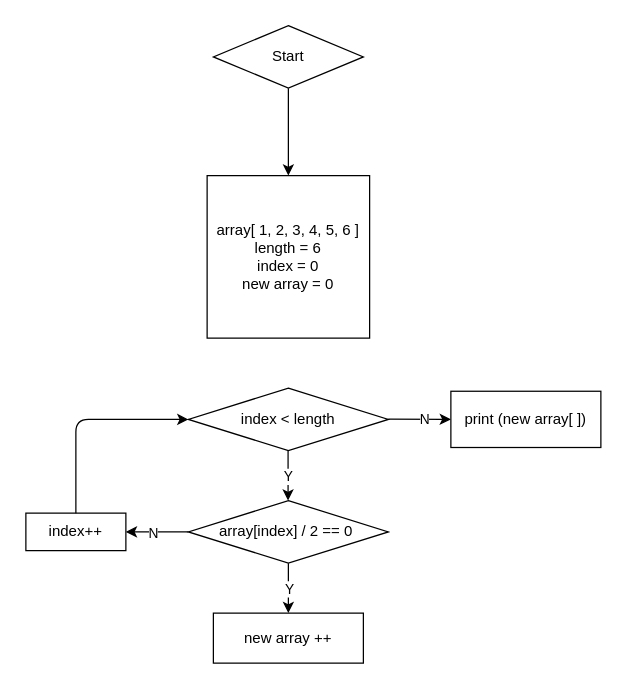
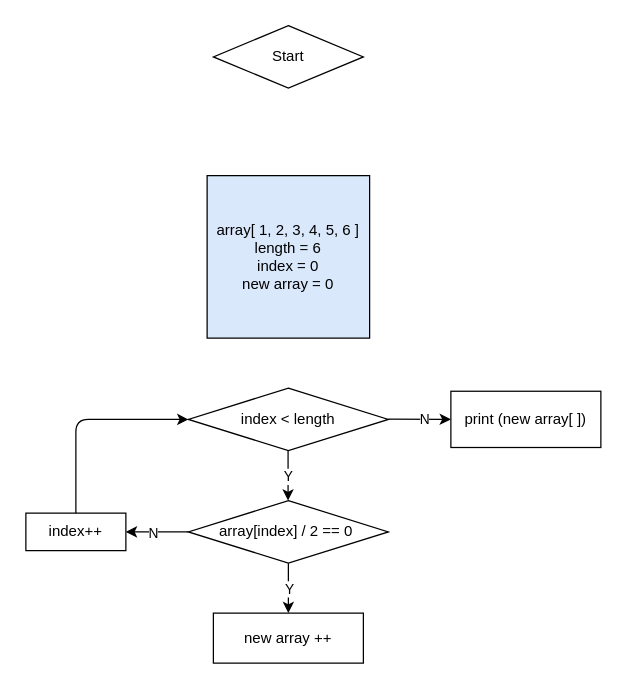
edge "Start" -> "array[ 1, 2, 3, 4, 5, 6 ] length = 6 index = 0 new array = 0": removed
node "array[ 1, 2, 3, 4, 5, 6 ] length = 6 index = 0 new array = 0": fillcolor #ffffff -> #dae8fc
